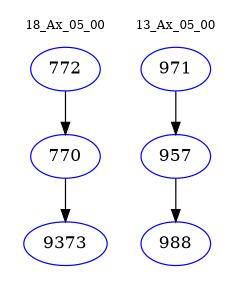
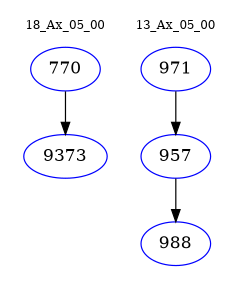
node "772": removed
